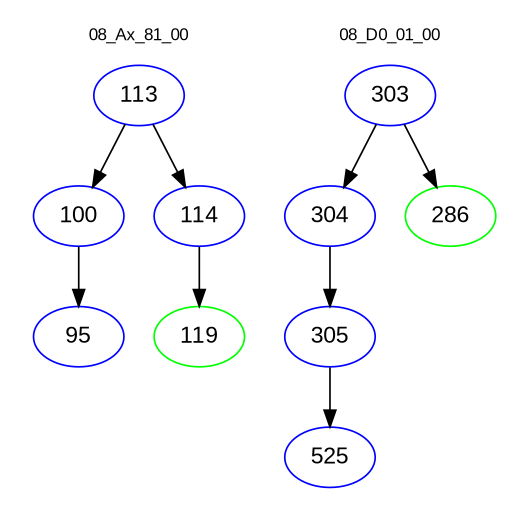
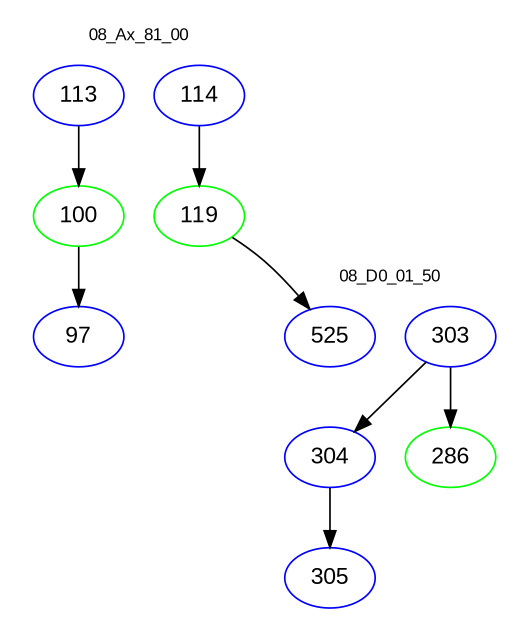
cluster "08_D0_01_00": label "08_D0_01_00" -> "08_D0_01_50"
edge "113" -> "114": removed
node "100": color blue -> green
node "95": label "95" -> "97"
edge "305" -> "525": now "119" -> "525"
